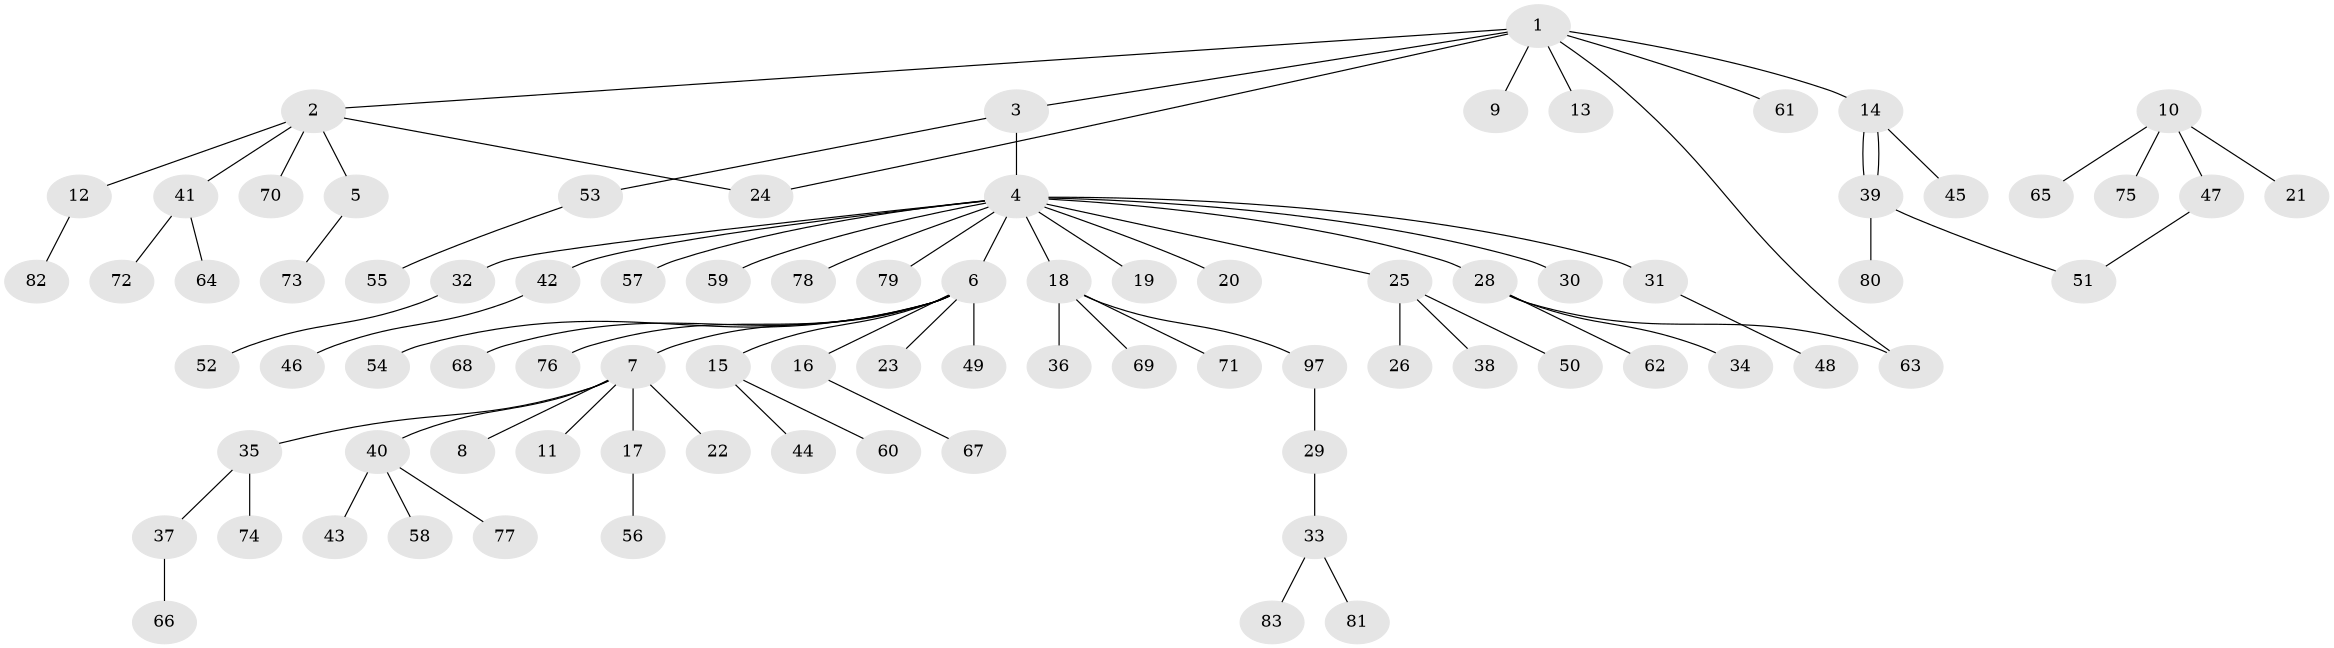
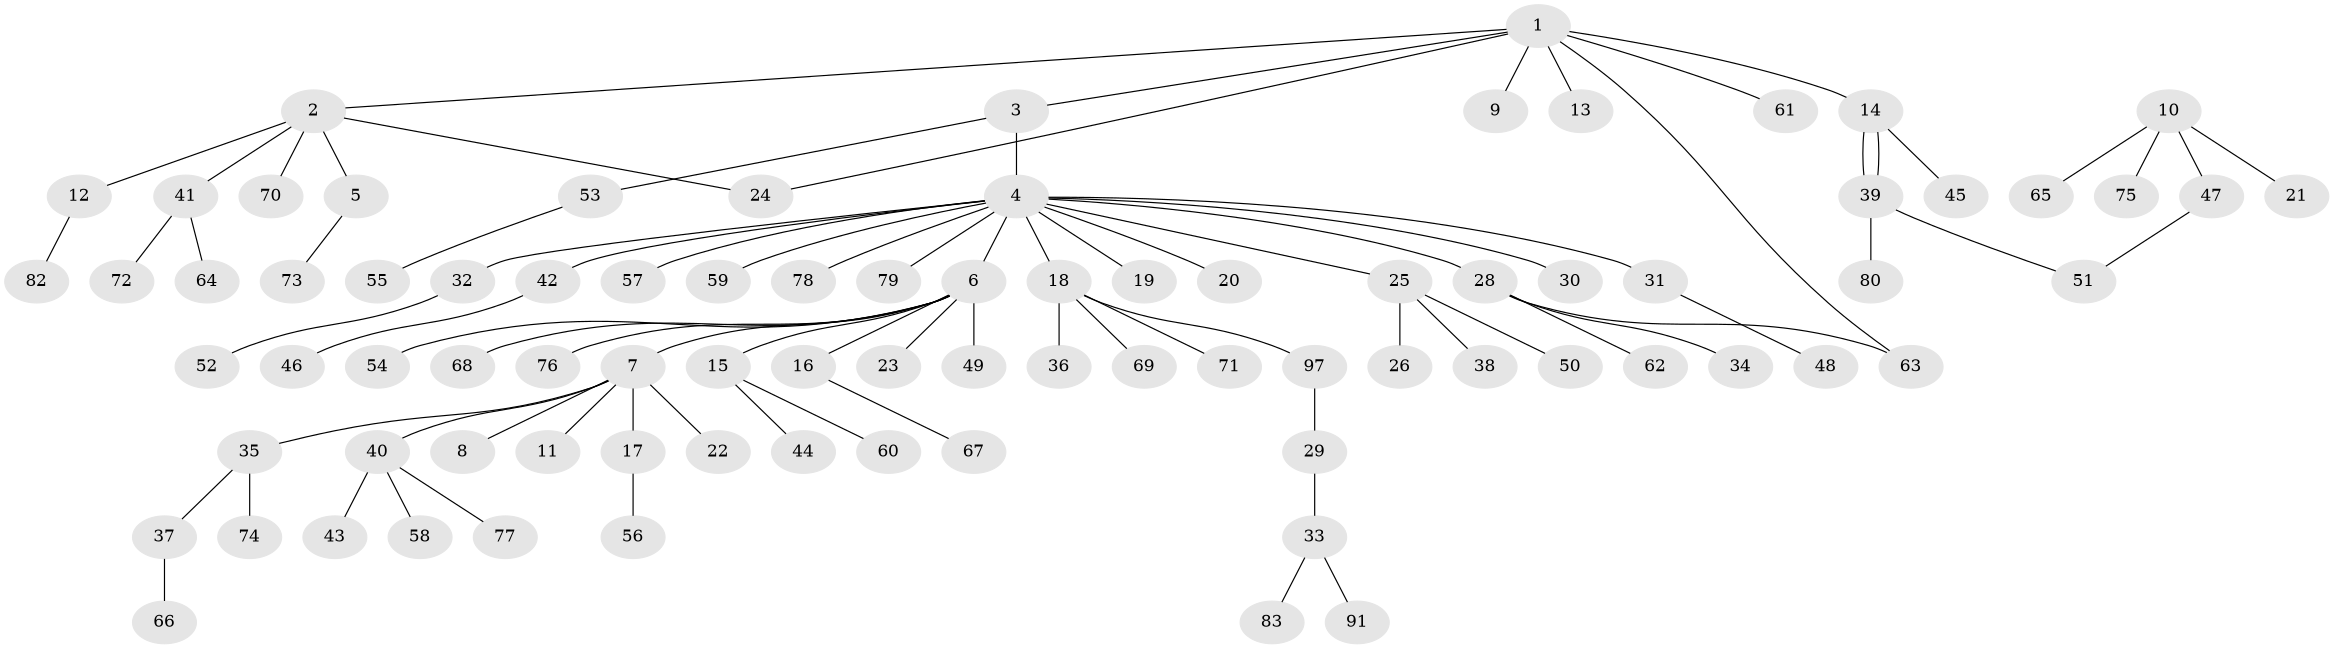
node "81": label "81" -> "91"
